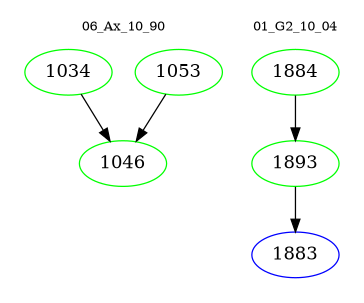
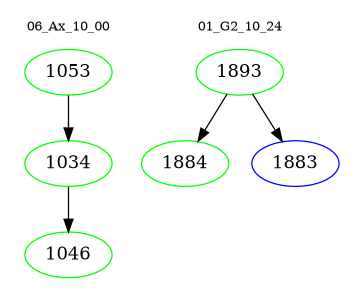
cluster "06_Ax_10_90": label "06_Ax_10_90" -> "06_Ax_10_00"
cluster "01_G2_10_04": label "01_G2_10_04" -> "01_G2_10_24"
edge "1053" -> "1046": now "1053" -> "1034"
edge "1884" -> "1893": reversed
